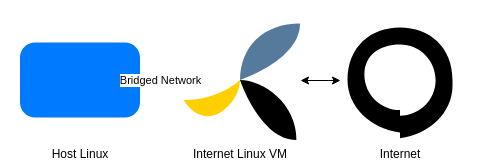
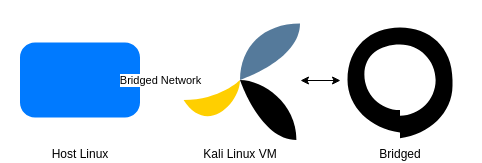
node "Internet Linux VM": label "Internet Linux VM" -> "Kali Linux VM"
node "Internet": label "Internet" -> "Bridged"
